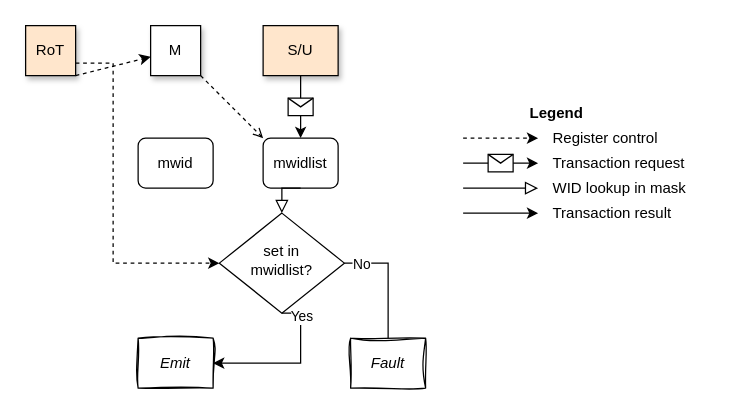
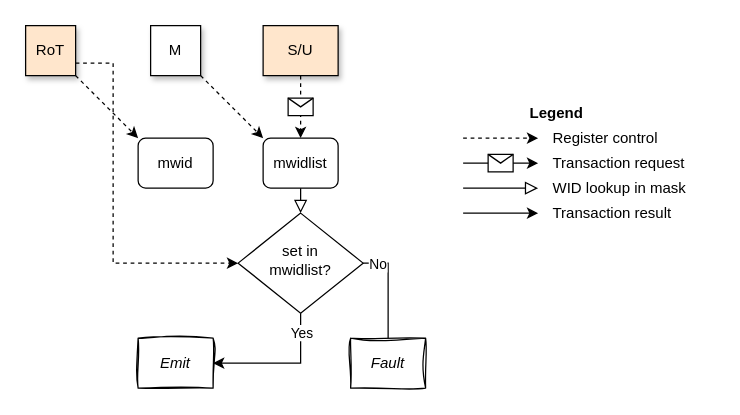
edge "RoT" -> "M": now "RoT" -> "mwid"
edge "S/U" -> "mwidlist": style solid -> dashed
edge "M" -> "mwidlist": arrowhead open -> classic
node "set in mwidlist?": moved (282, 263) -> (301, 263)
